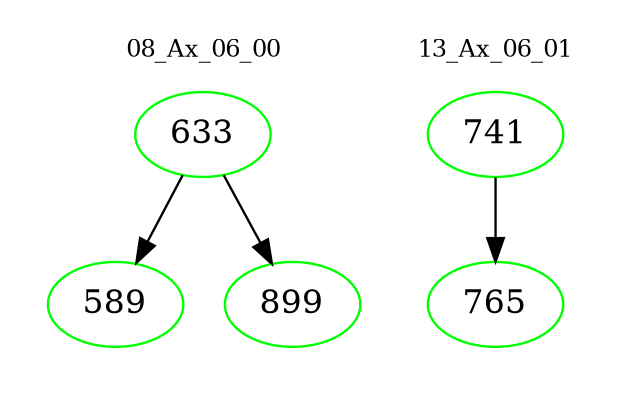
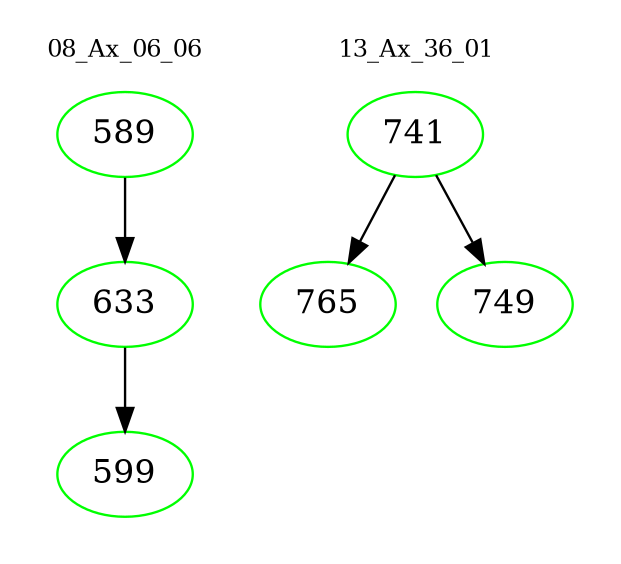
cluster "08_Ax_06_00": label "08_Ax_06_00" -> "08_Ax_06_06"
cluster "13_Ax_06_01": label "13_Ax_06_01" -> "13_Ax_36_01"
edge "633" -> "589": reversed
node "899": label "899" -> "599"
node "749": added
